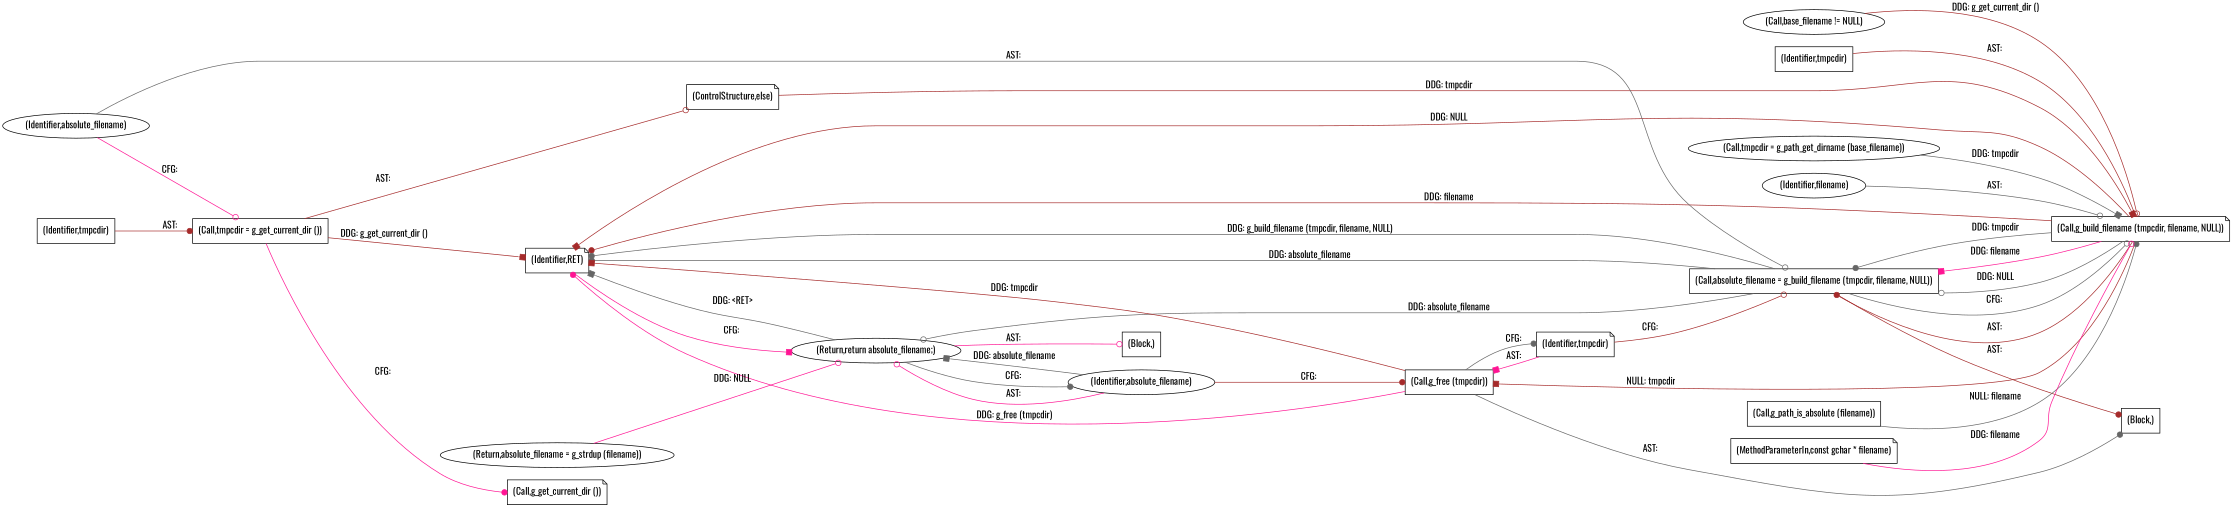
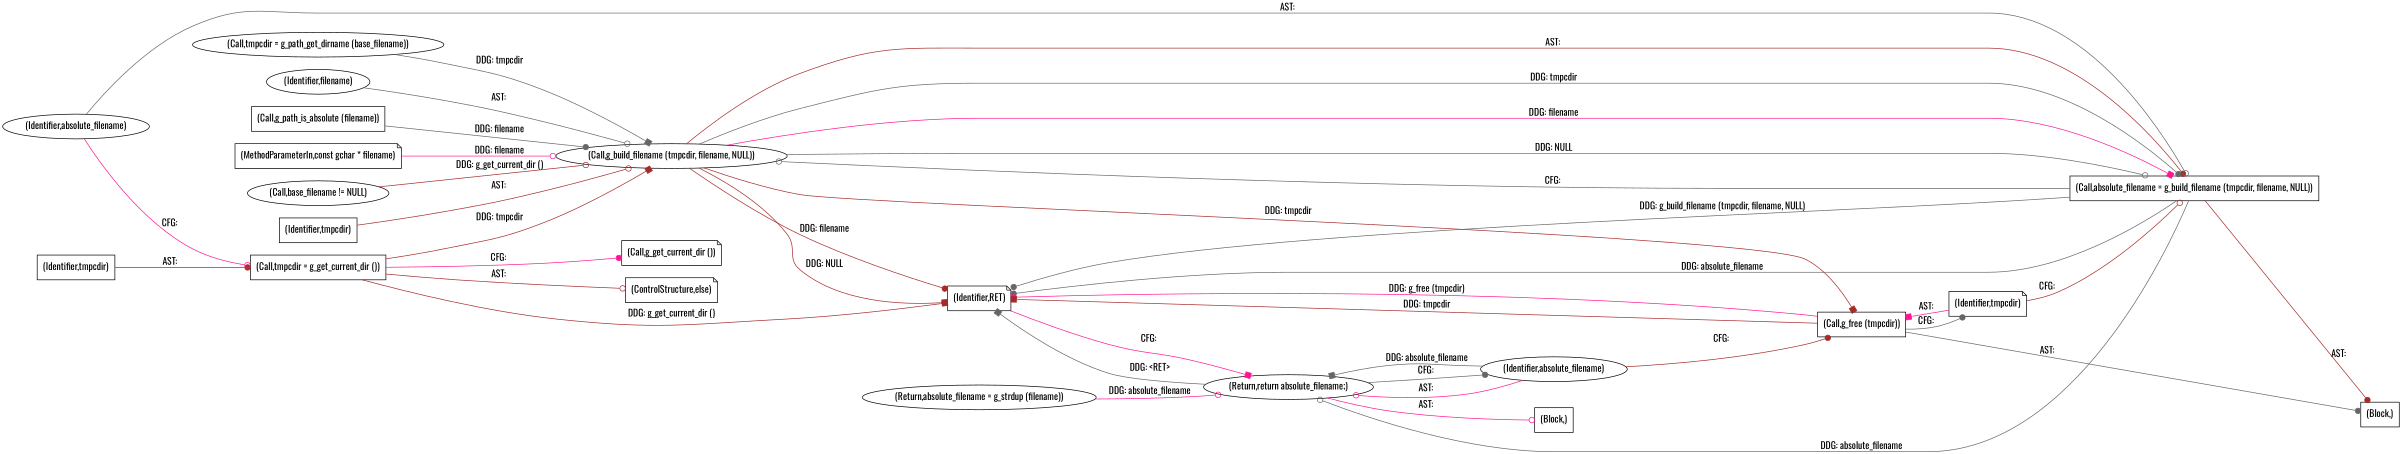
edge "(ControlStructure,else)" -> "(Call,g_build_filename (tmpcdir, filename, NULL))": now "(Call,tmpcdir = g_get_current_dir ())" -> "(Call,g_build_filename (tmpcdir, filename, NULL))"
node "(Call,g_build_filename (tmpcdir, filename, NULL))": shape note -> ellipse
edge "(Return,absolute_filename = g_strdup (filename))" -> "(Return,return absolute_filename;)": label "DDG: NULL" -> "DDG: absolute_filename"
edge "(Call,g_build_filename (tmpcdir, filename, NULL))" -> "(Call,g_free (tmpcdir))": label "NULL: tmpcdir" -> "DDG: tmpcdir"
edge "(Call,g_path_is_absolute (filename))" -> "(Call,g_build_filename (tmpcdir, filename, NULL))": label "NULL: filename" -> "DDG: filename"
